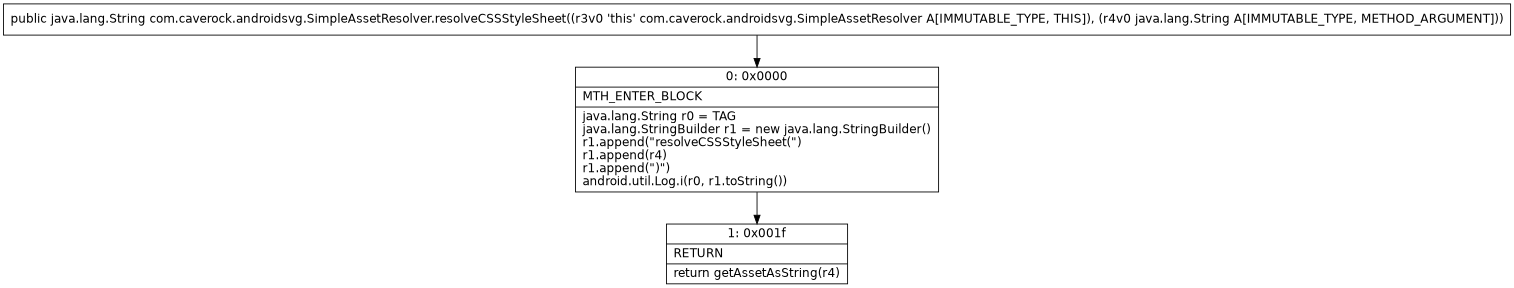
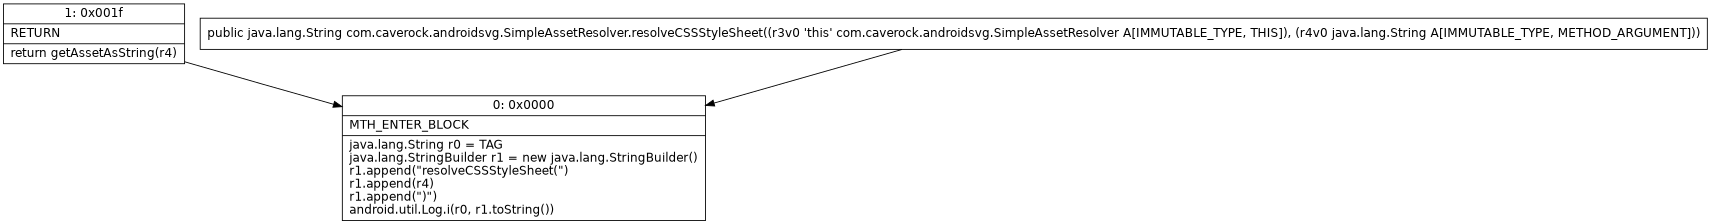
edge "0: 0x0000" -> "1: 0x001f": reversed
